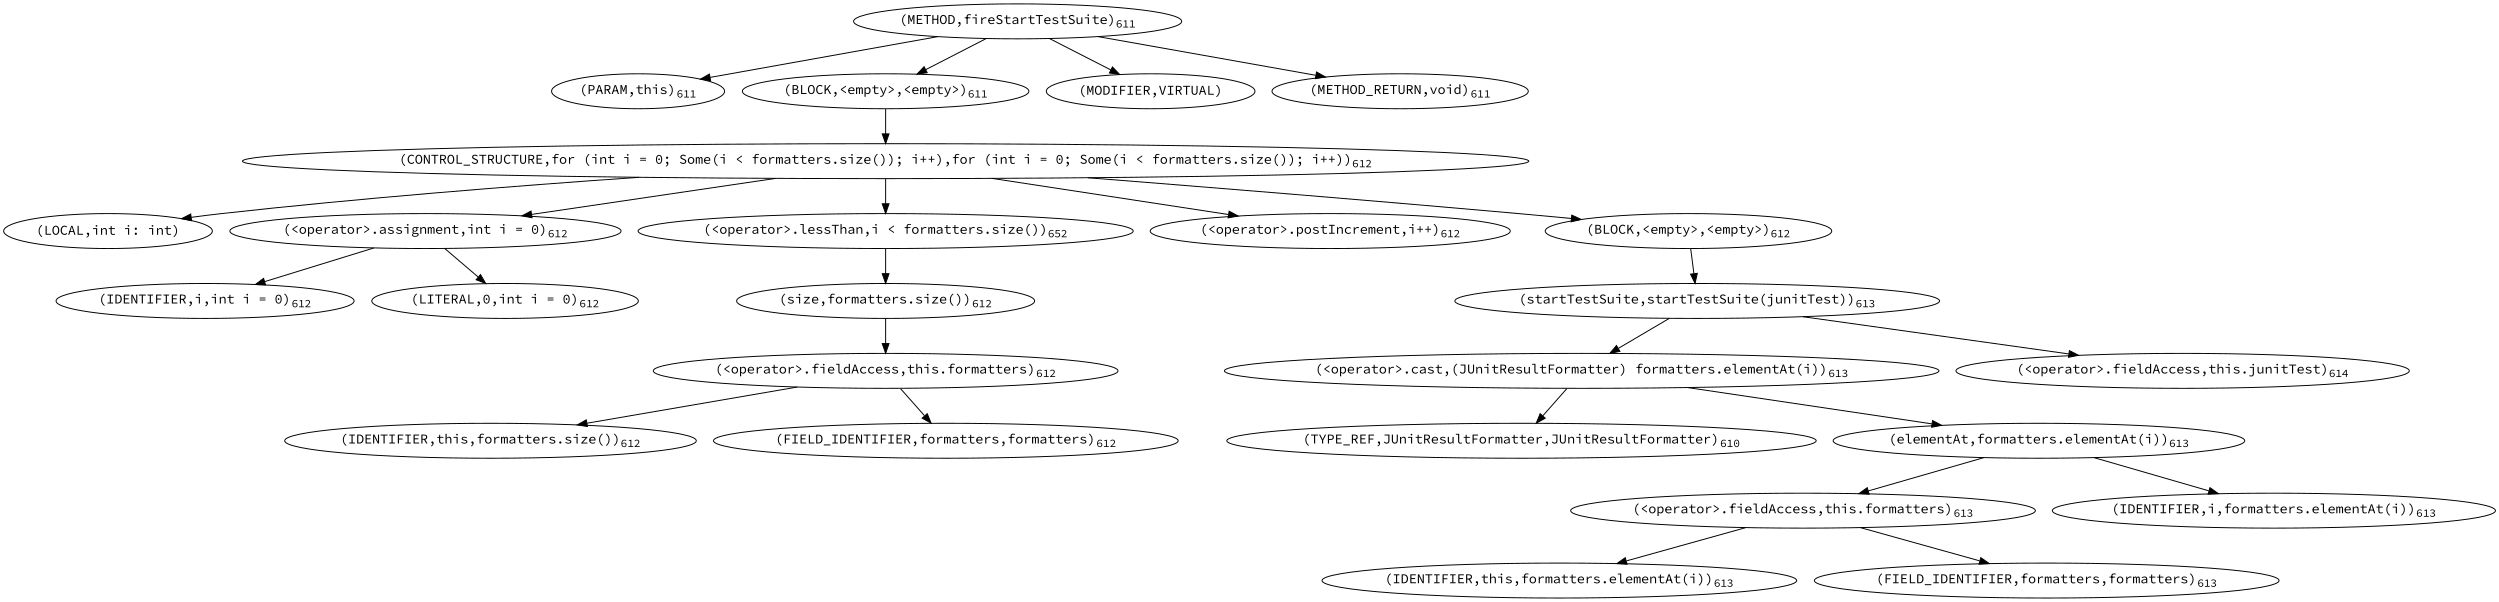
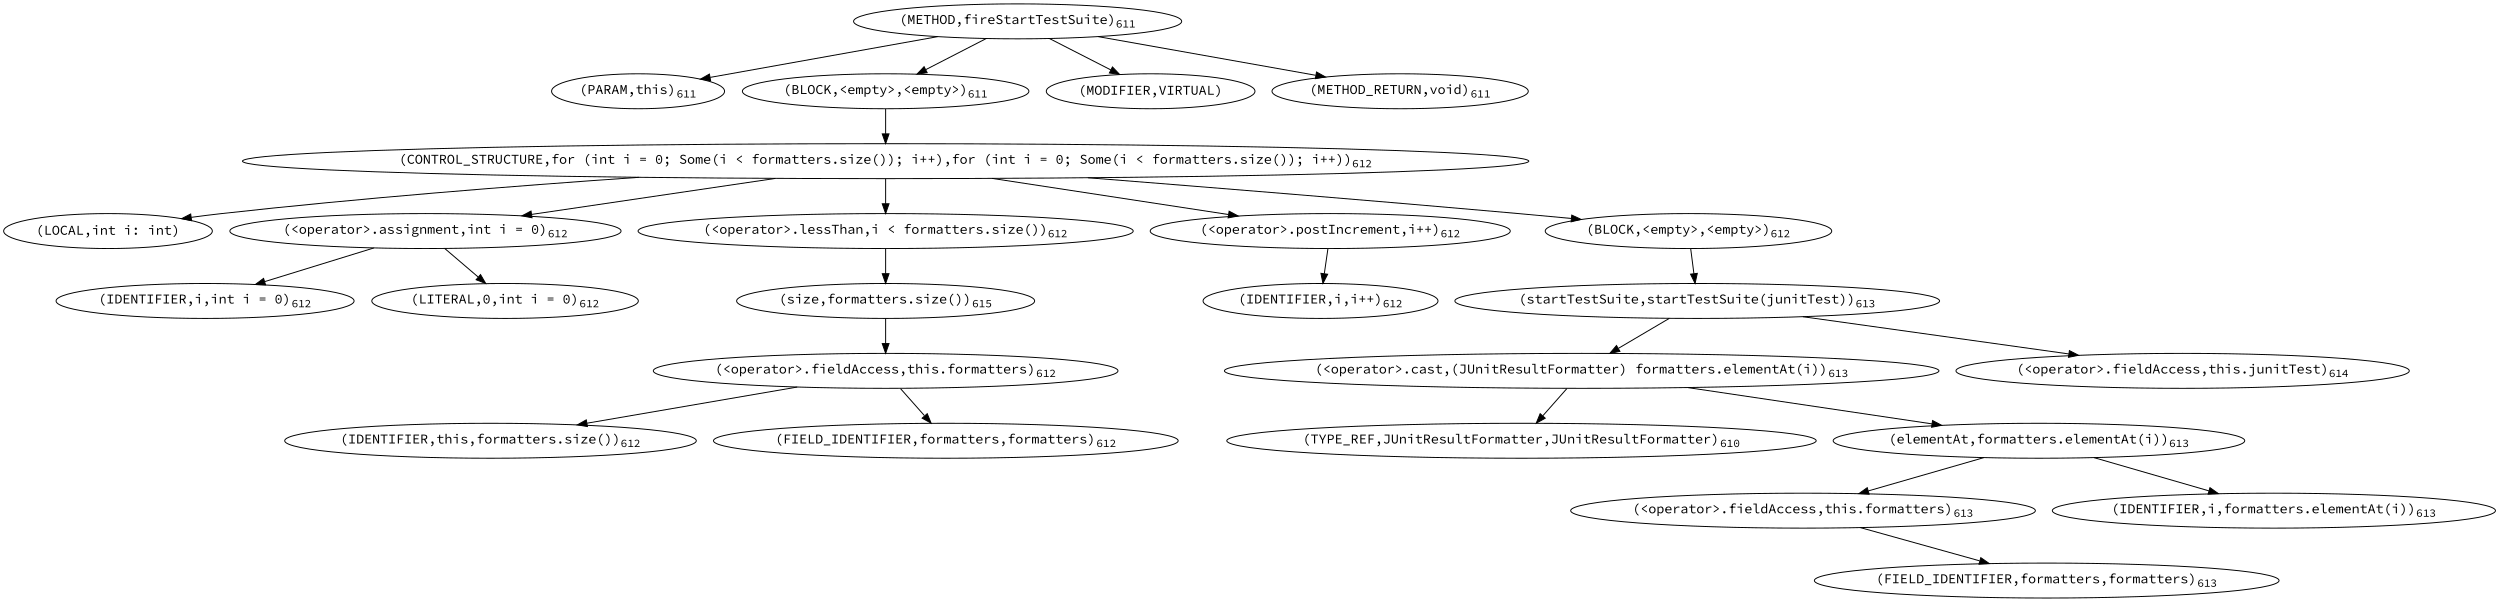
node "(<operator>.lessThan,i < formatters.size())": text "652" -> "612"
node "(size,formatters.size())": text "612" -> "615"
node "(IDENTIFIER,i,i++)": added
node "(IDENTIFIER,this,formatters.elementAt(i))": removed
